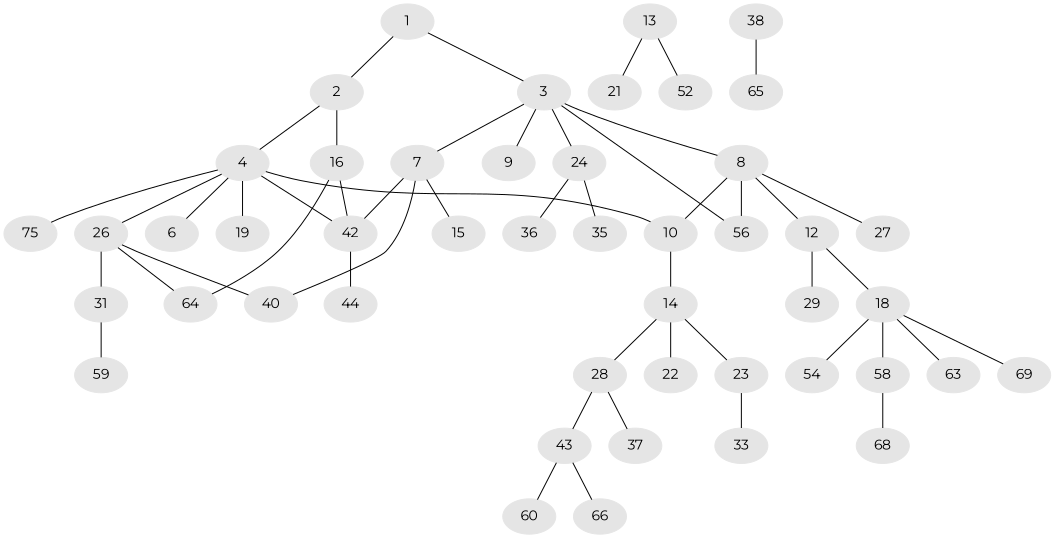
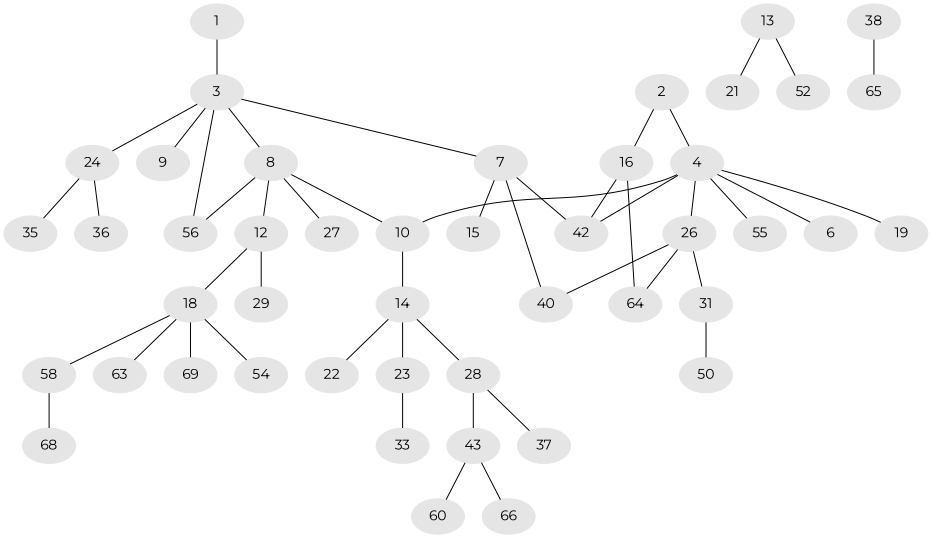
edge "1" -- "2": removed
node "75": label "75" -> "55"
node "44": removed
node "59": label "59" -> "50"
